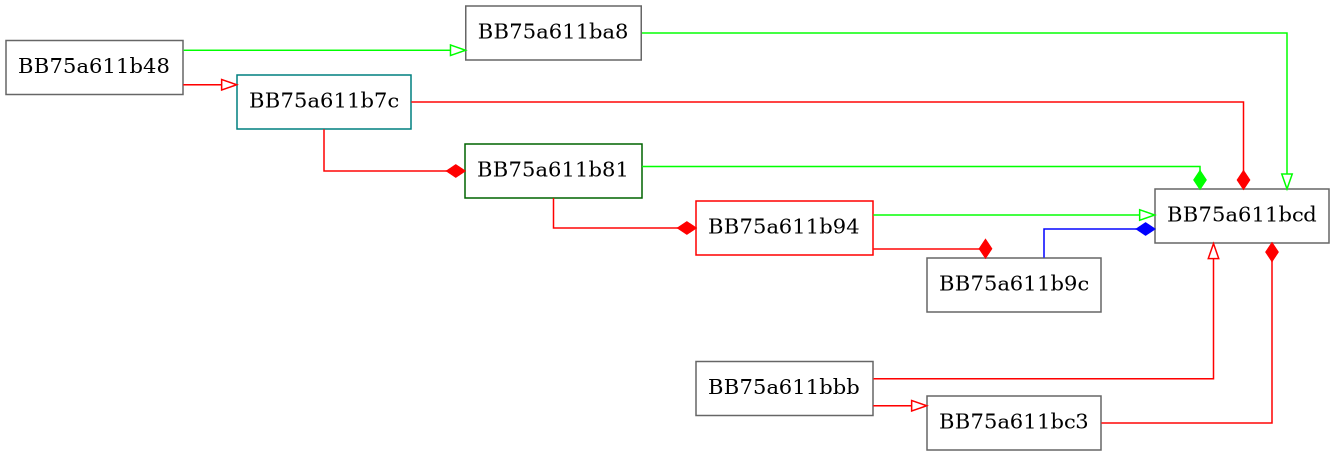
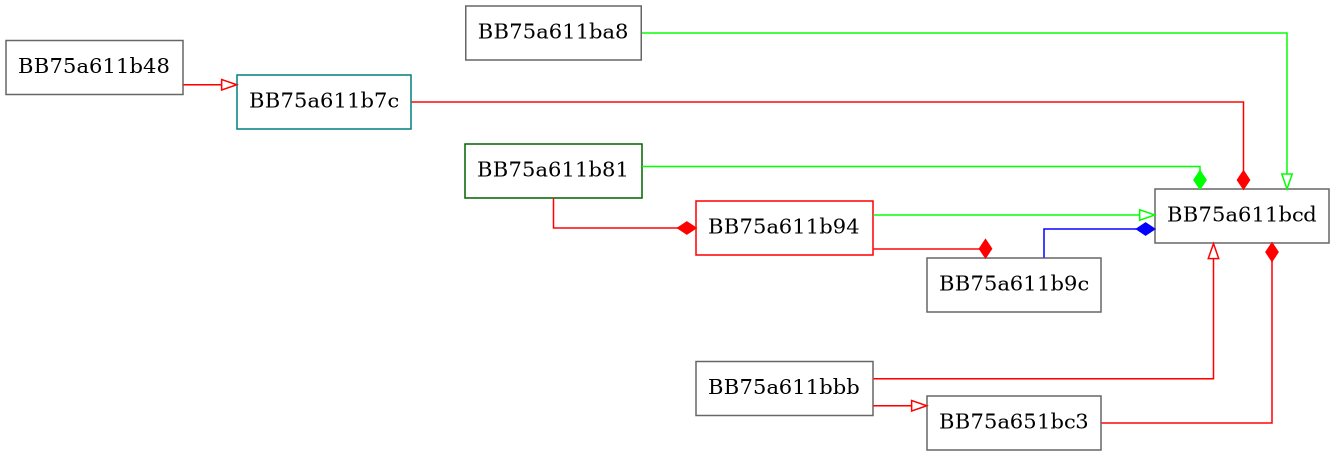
edge "BB75a611b48" -> "BB75a611ba8": removed
edge "BB75a611b7c" -> "BB75a611b81": removed
node "BB75a611bc3": label "BB75a611bc3" -> "BB75a651bc3"
